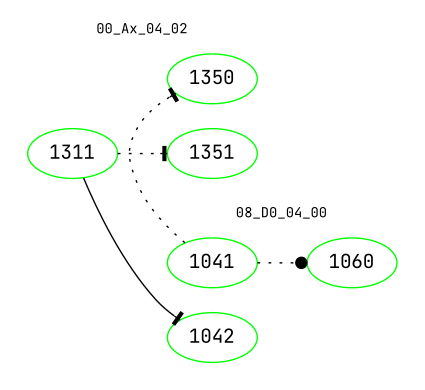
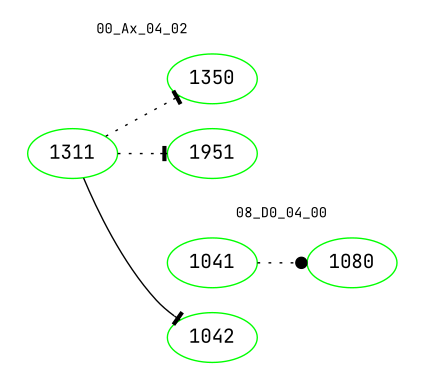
node "1351": label "1351" -> "1951"
edge "1041" -> "1350": now "1311" -> "1350"
node "1060": label "1060" -> "1080"
